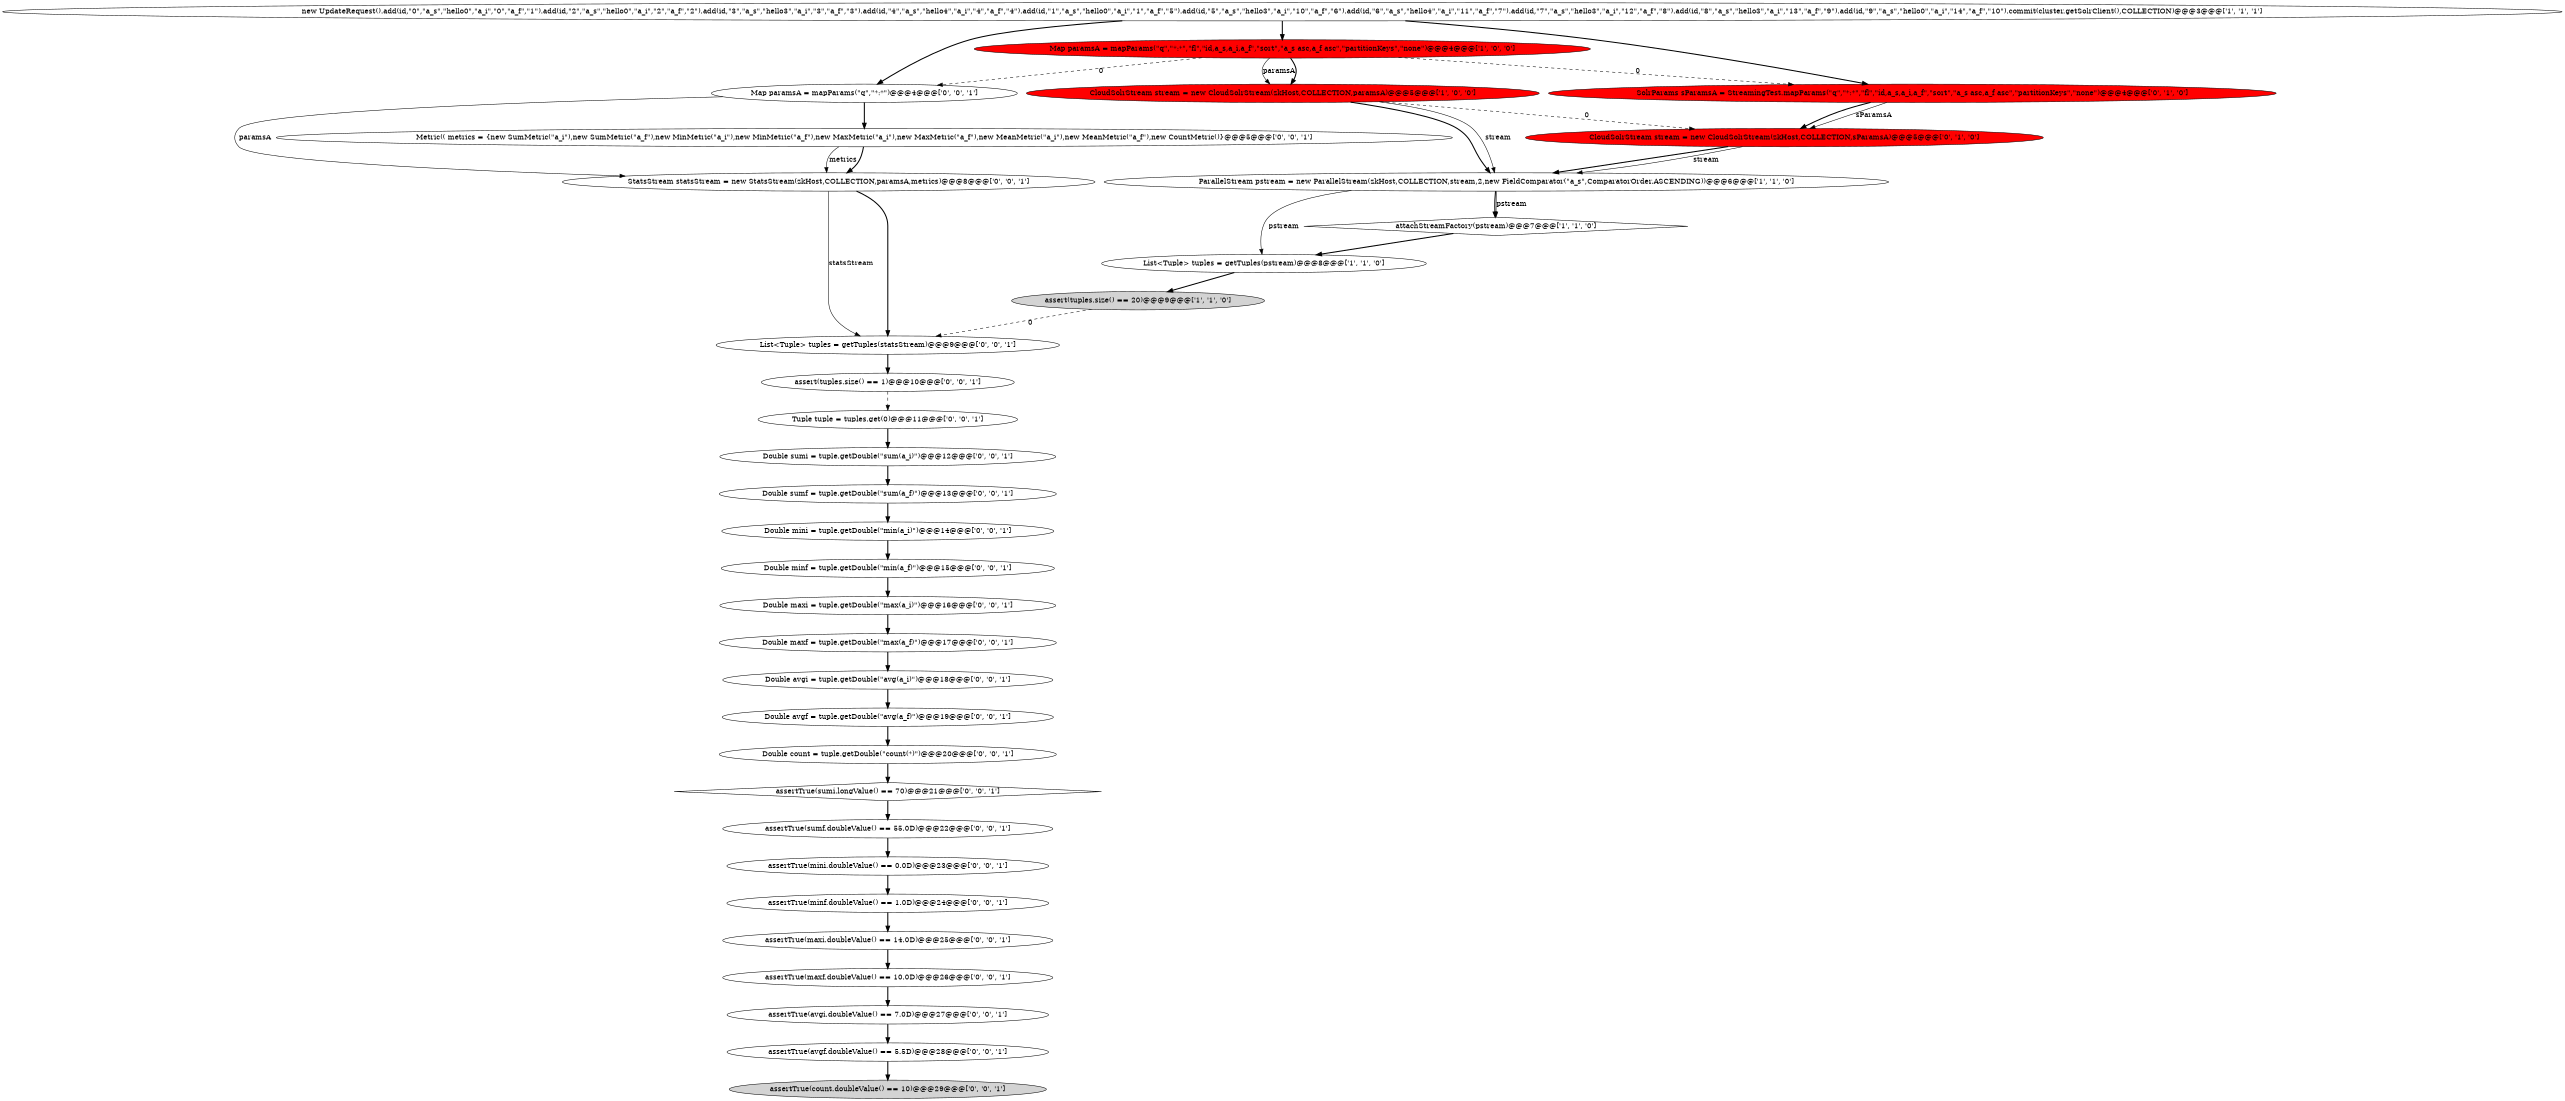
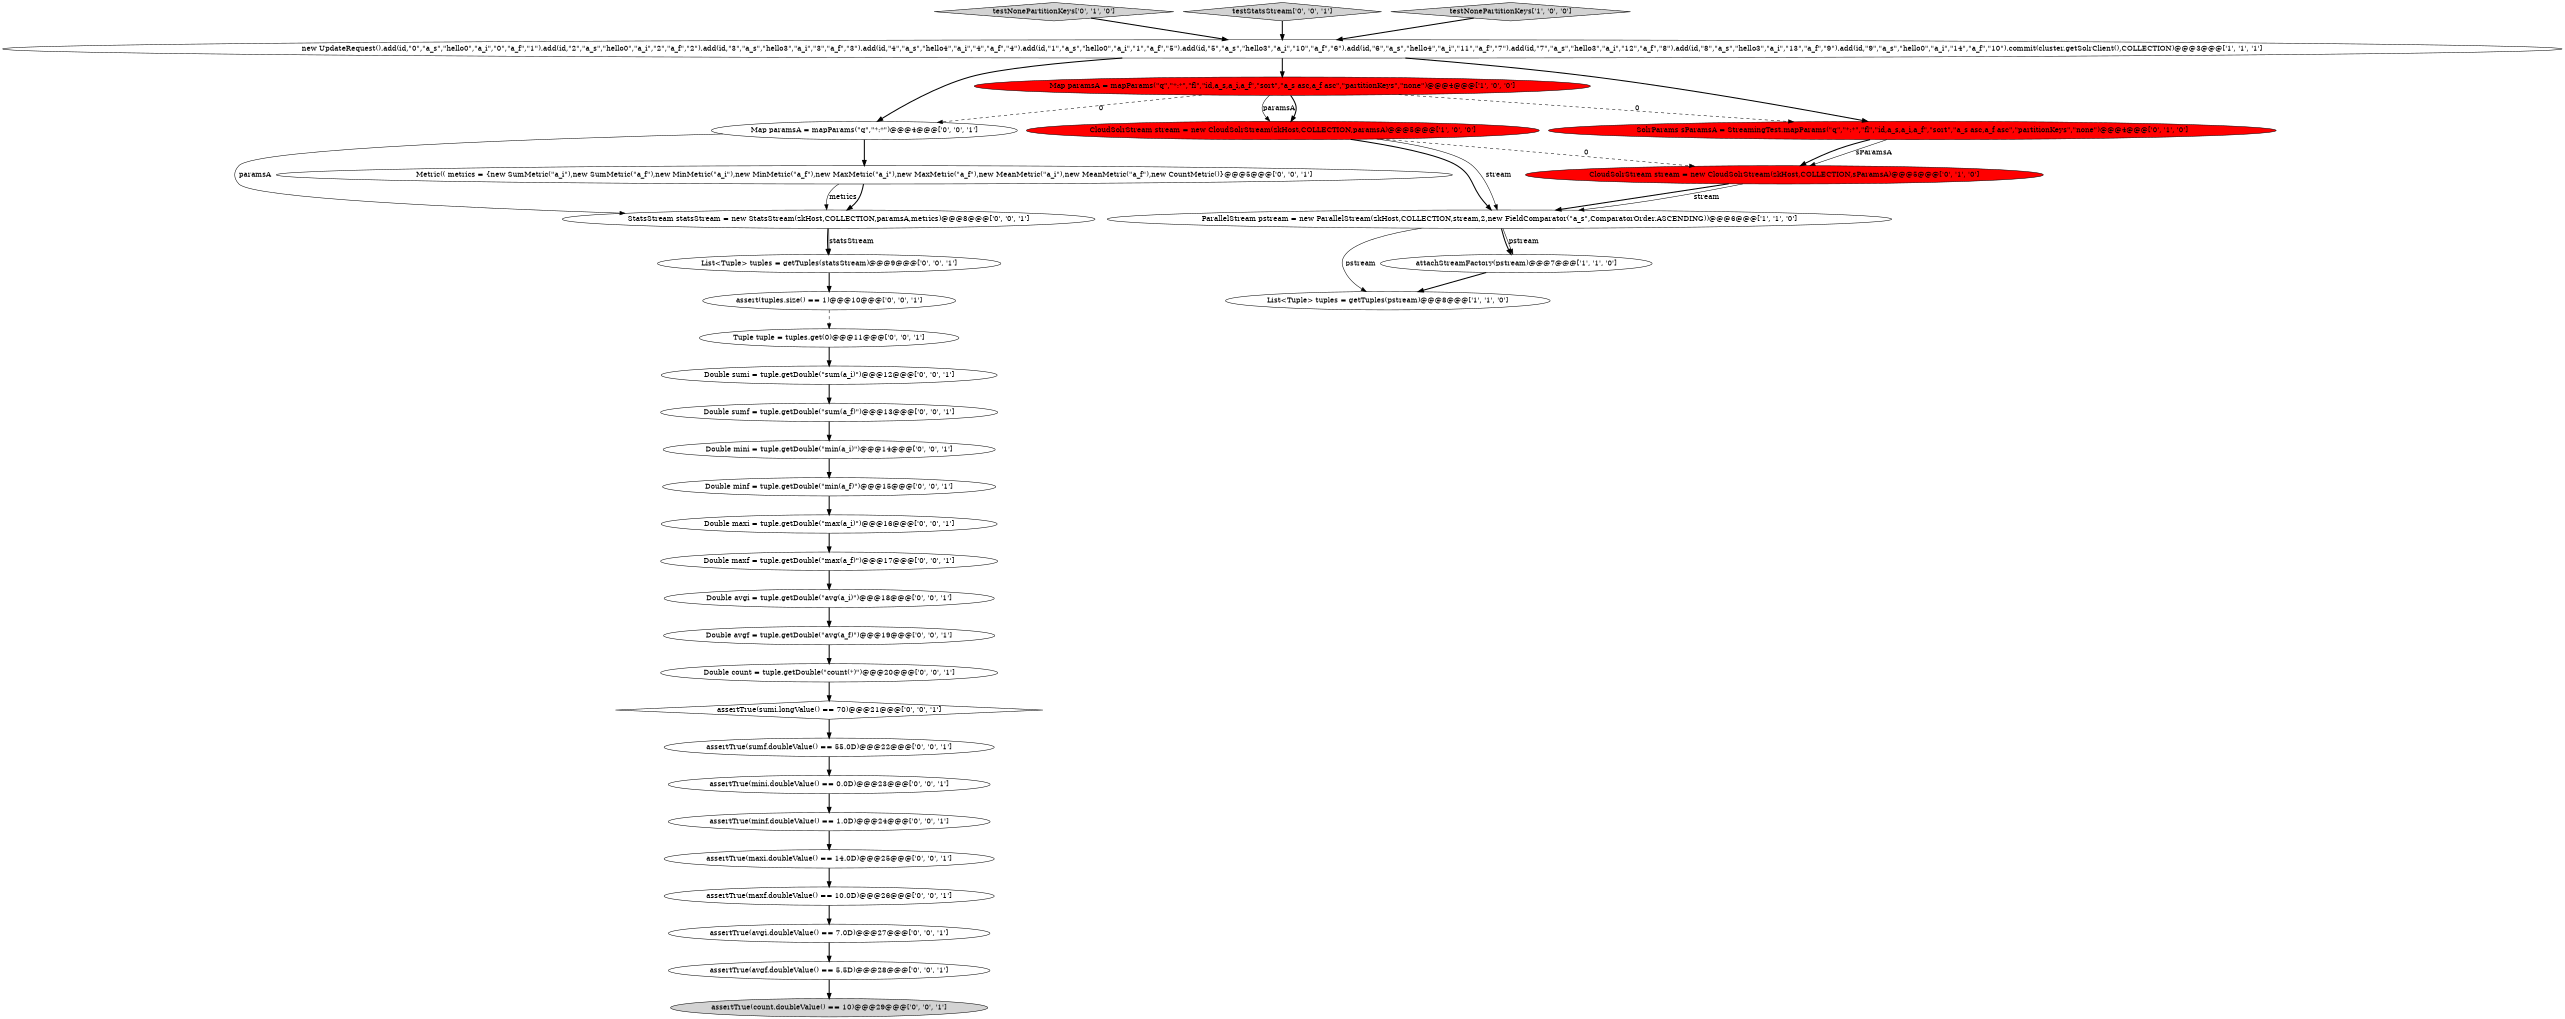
node "testNonePartitionKeys['0', '1', '0']": added
node "testStatsStream['0', '0', '1']": added
node "testNonePartitionKeys['1', '0', '0']": added
node "attachStreamFactory(pstream)@@@7@@@['1', '1', '0']": shape diamond -> ellipse
node "assert(tuples.size() == 20)@@@9@@@['1', '1', '0']": removed
